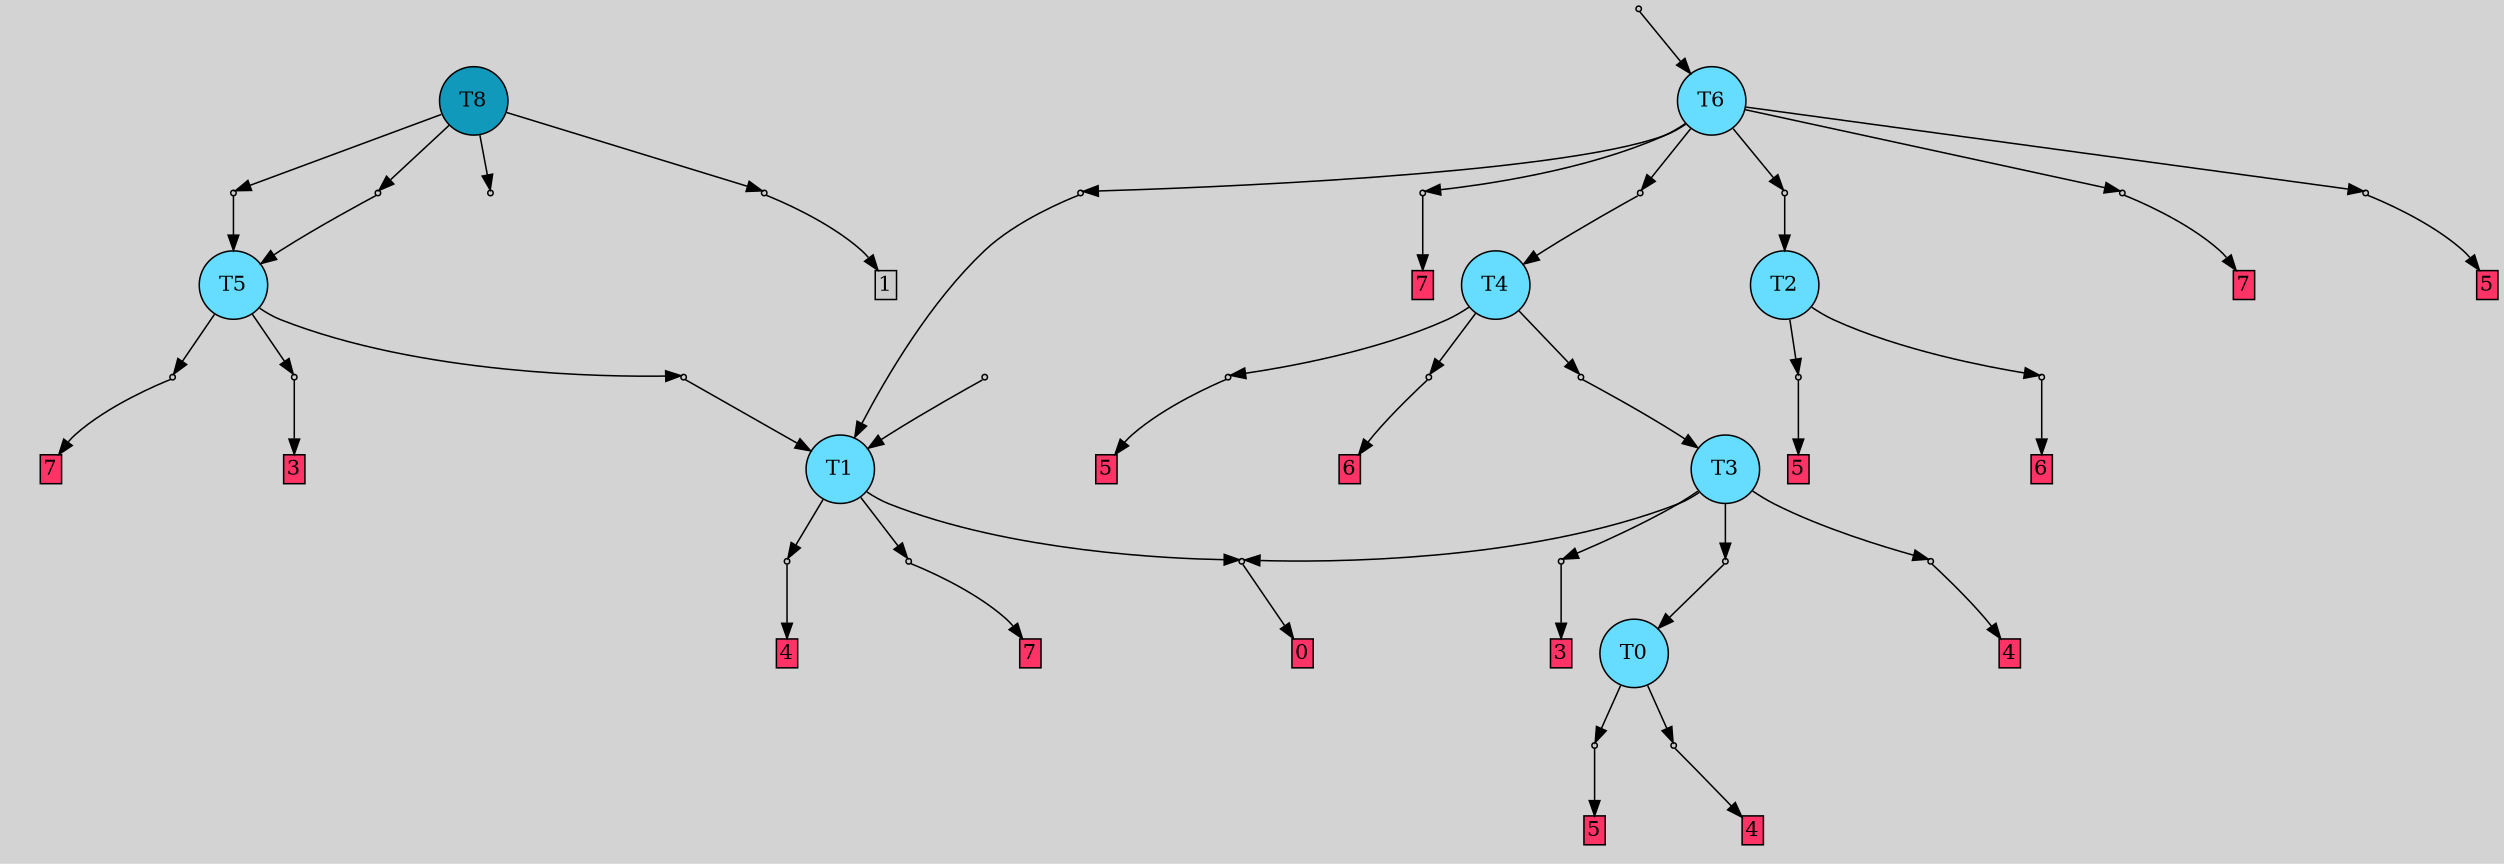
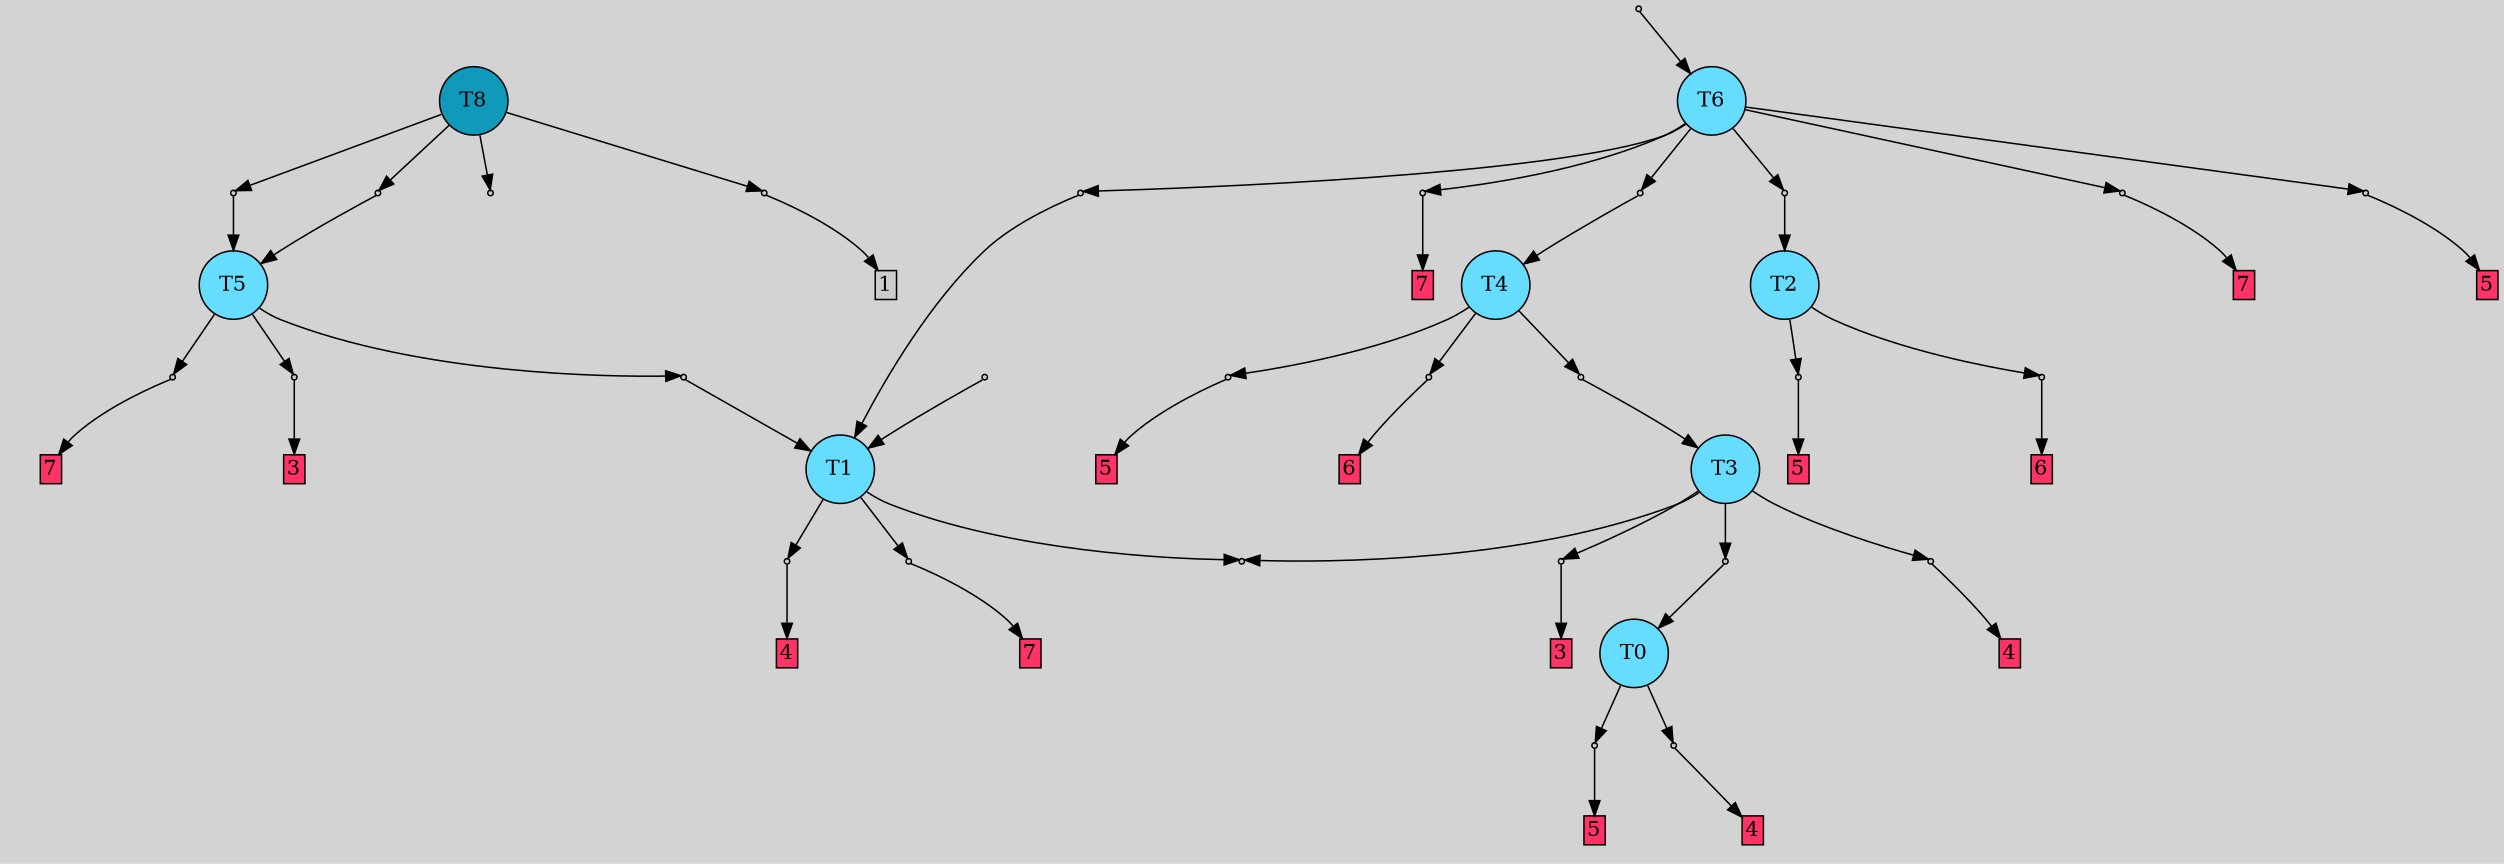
node "0": removed
